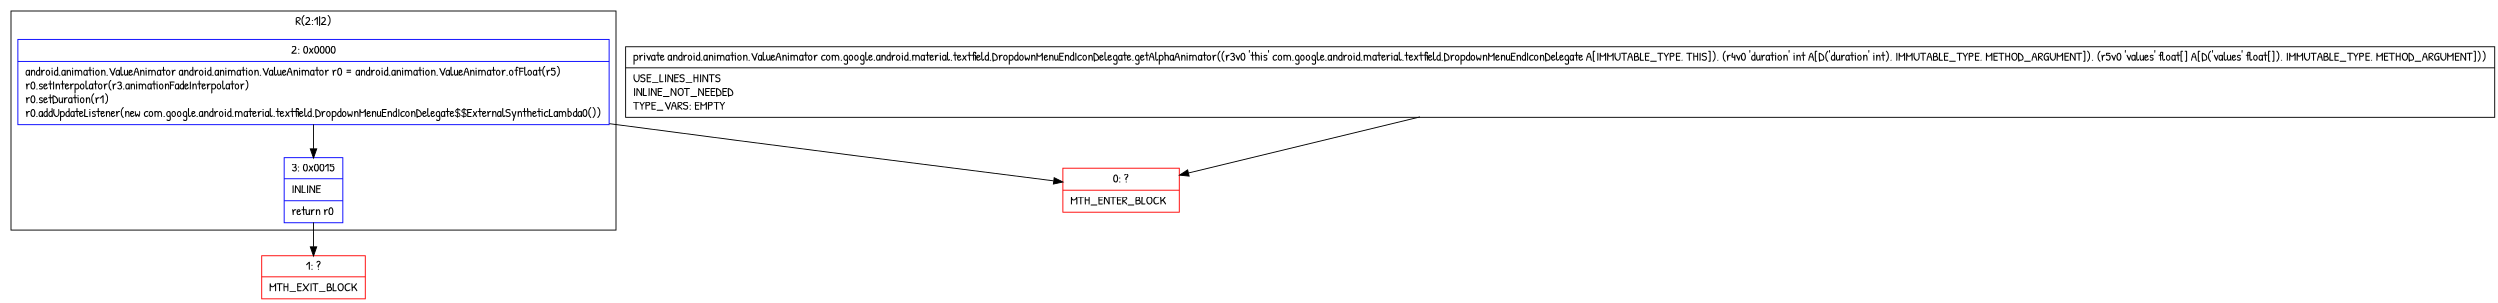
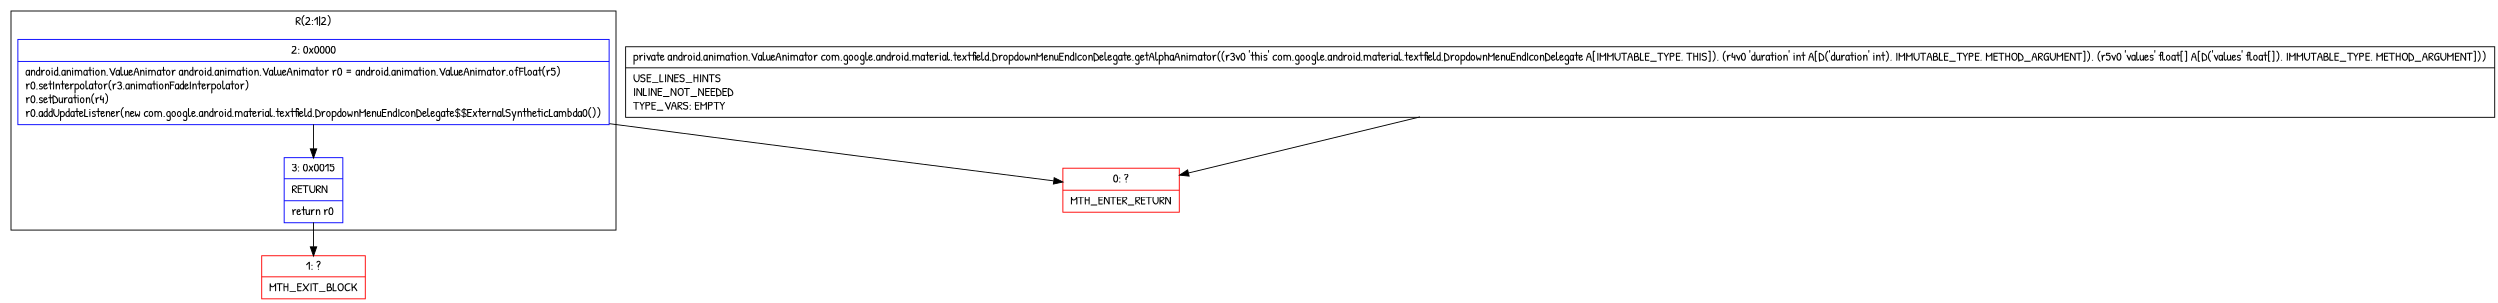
node "2: 0x0000": text "r0.setDuration(r1)" -> "r0.setDuration(r4)"
node "3: 0x0015": text "INLINE" -> "RETURN"
node "0: ?": text "MTH_ENTER_BLOCK" -> "MTH_ENTER_RETURN"
